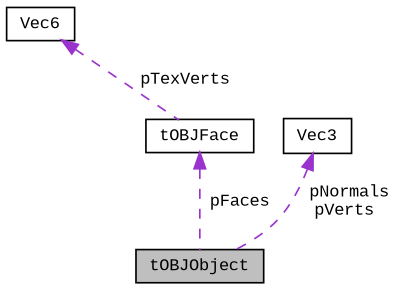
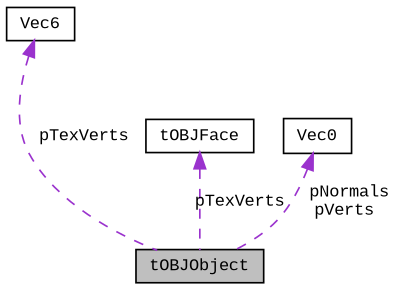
edge "tOBJFace" -> "Vec6": now "tOBJObject" -> "Vec6"
node "Vec3": label "Vec3" -> "Vec0"
edge "tOBJObject" -> "tOBJFace": label " pFaces" -> " pTexVerts"
